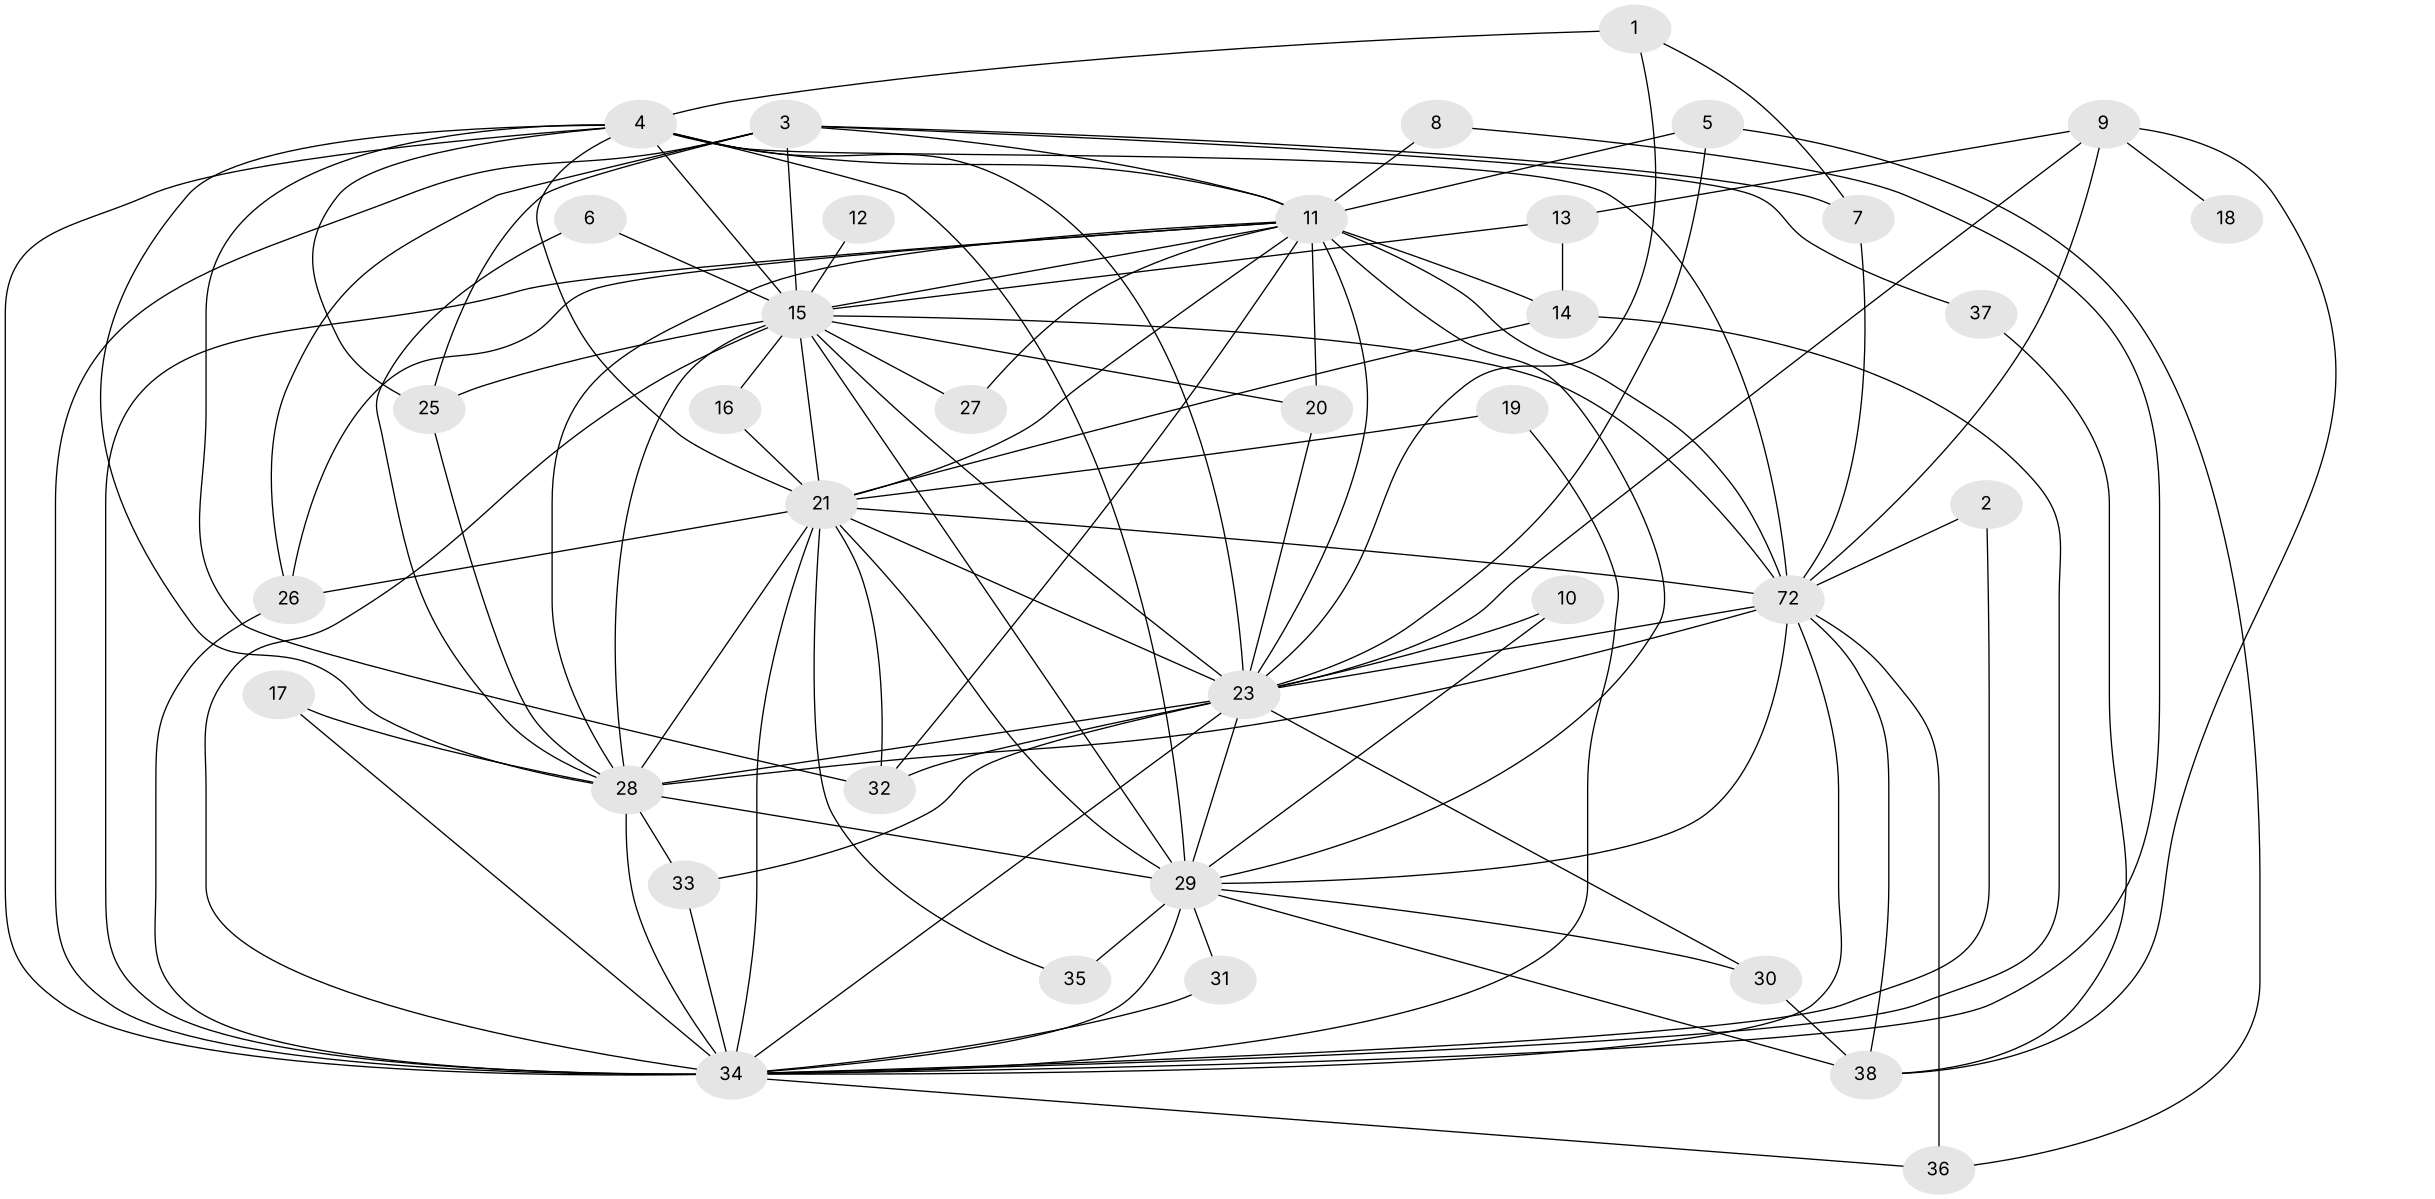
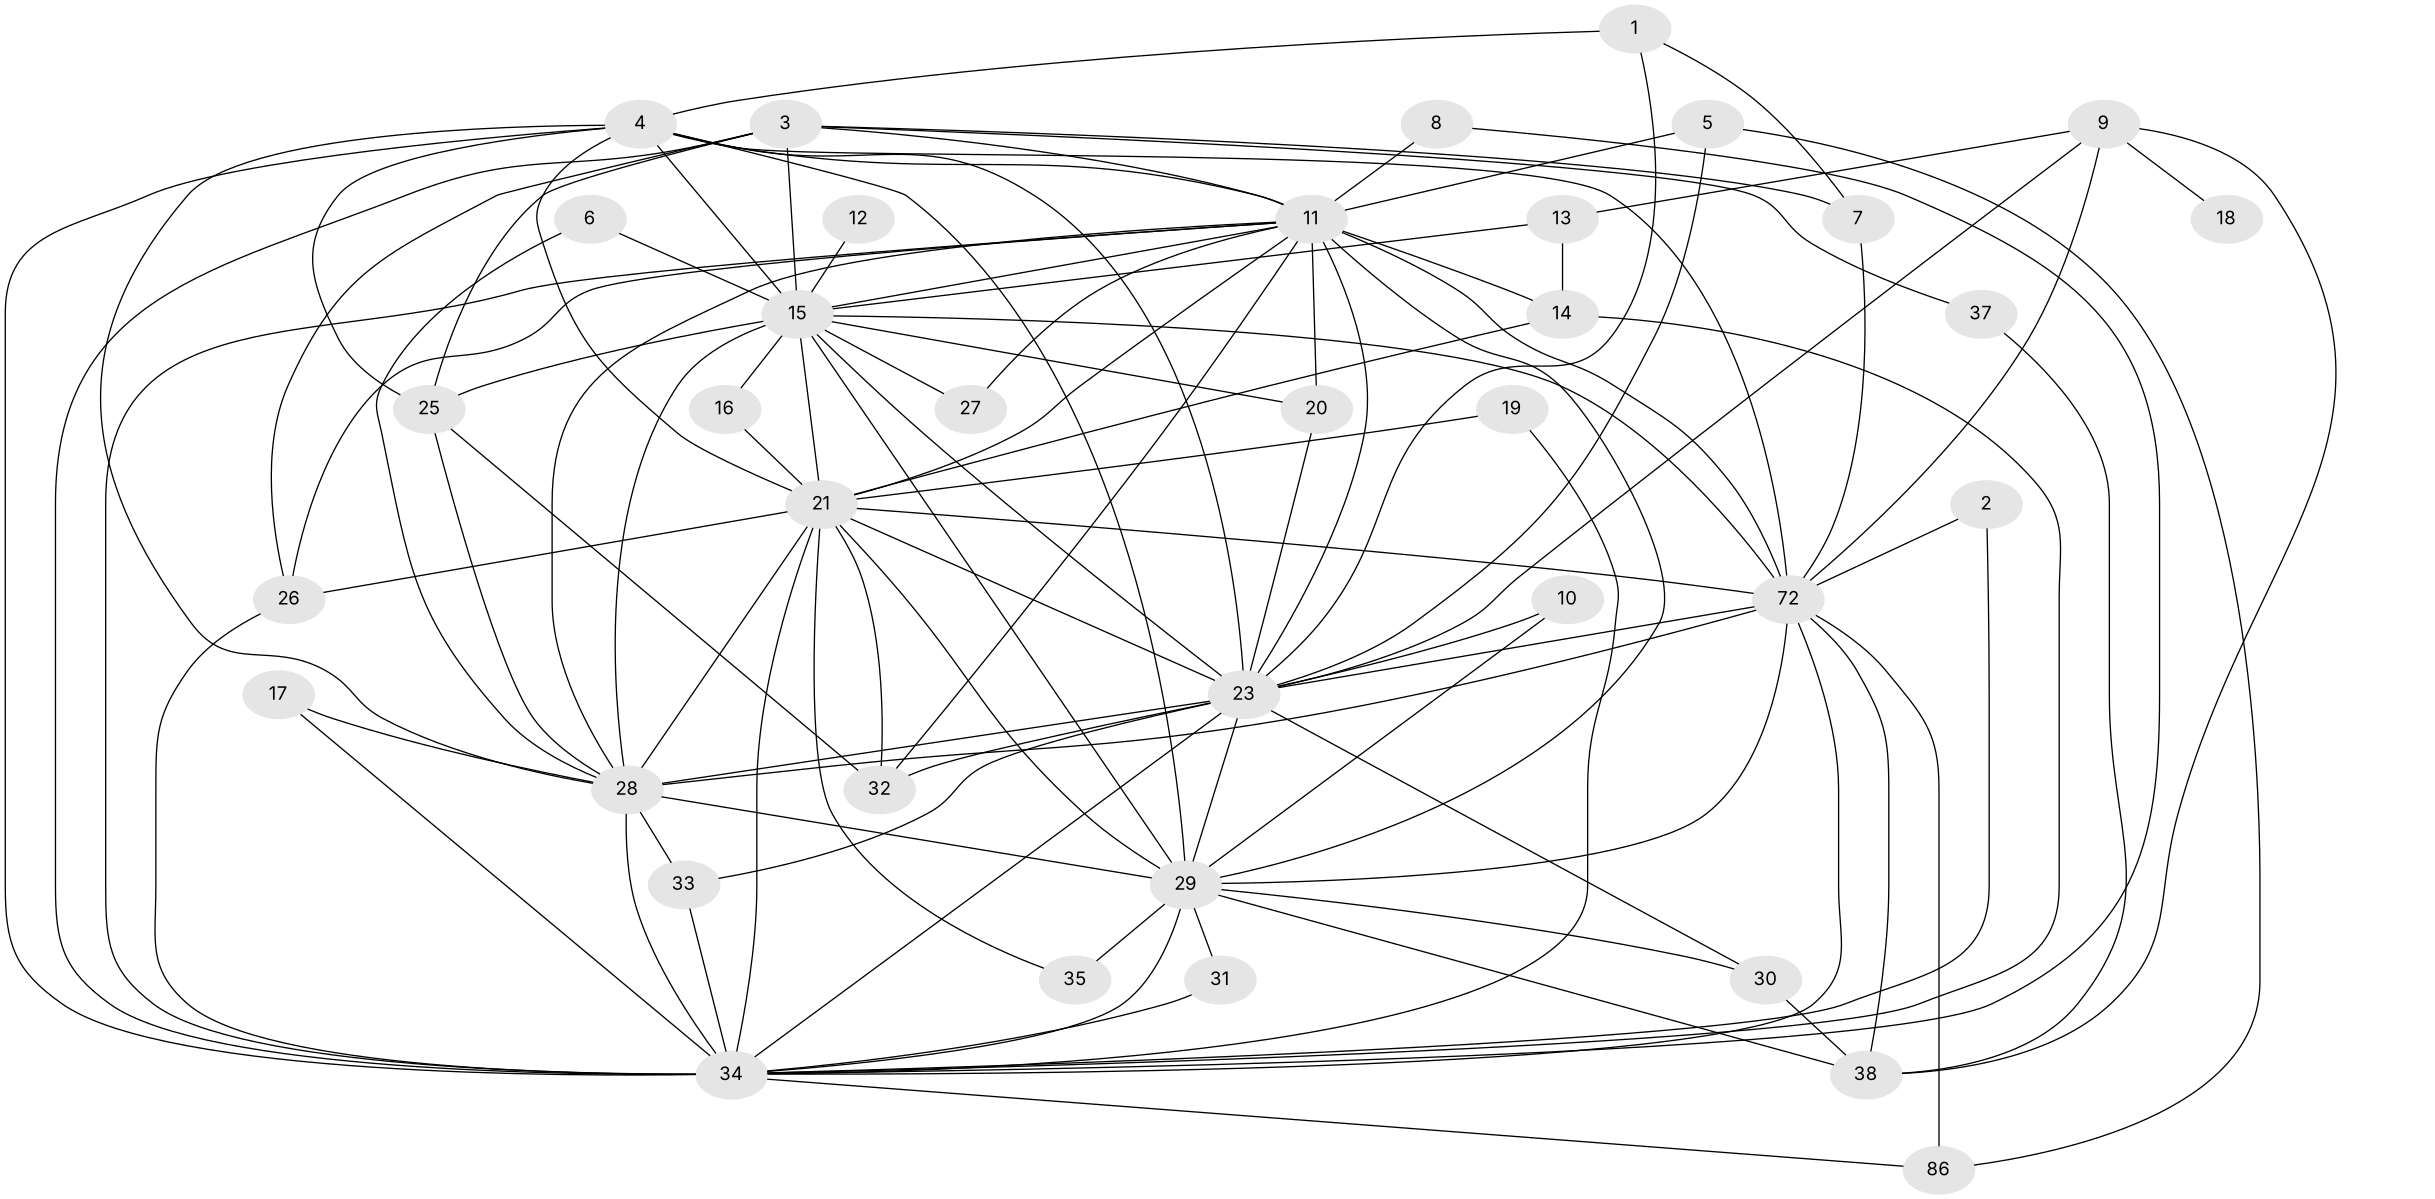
edge "4" -- "32": now "25" -- "32"
edge "15" -- "34": removed
node "36": label "36" -> "86"
